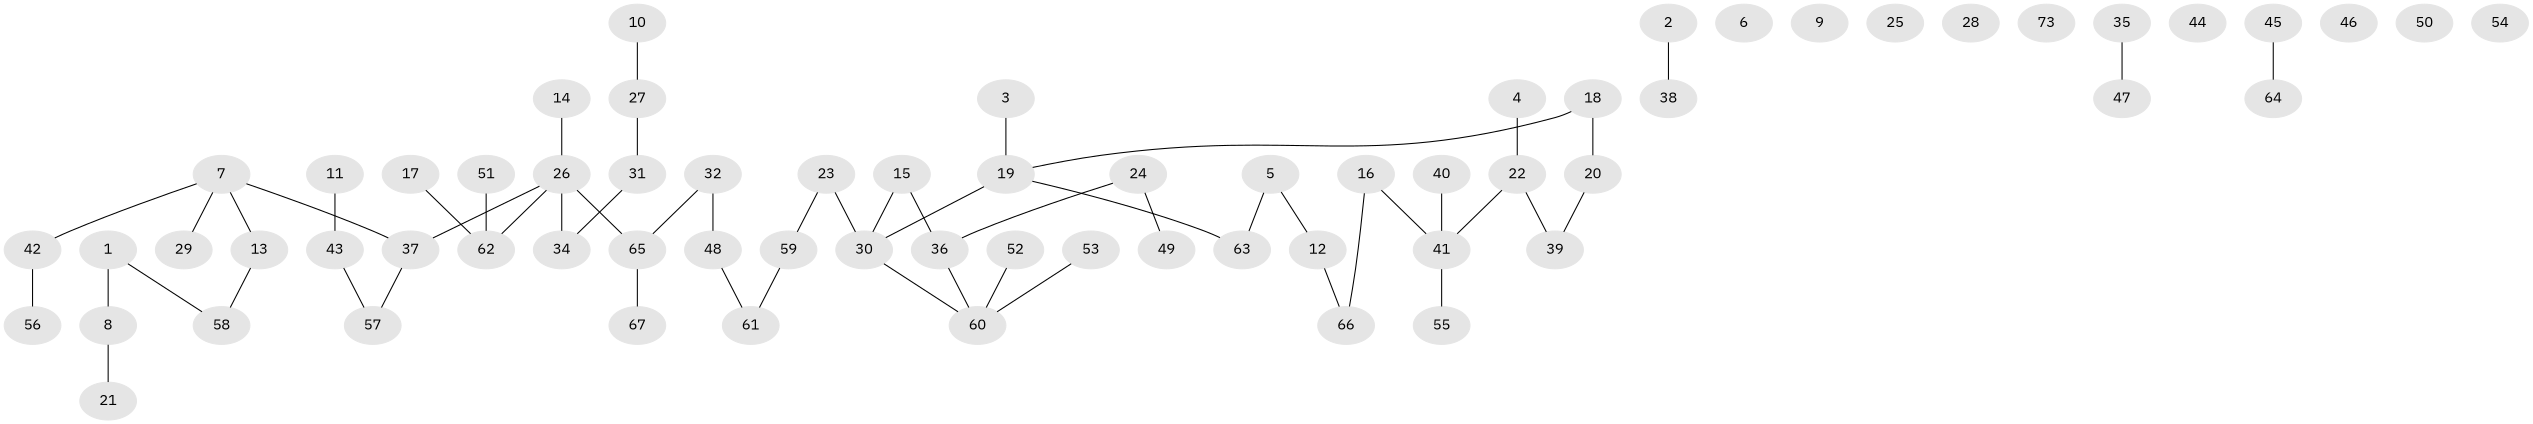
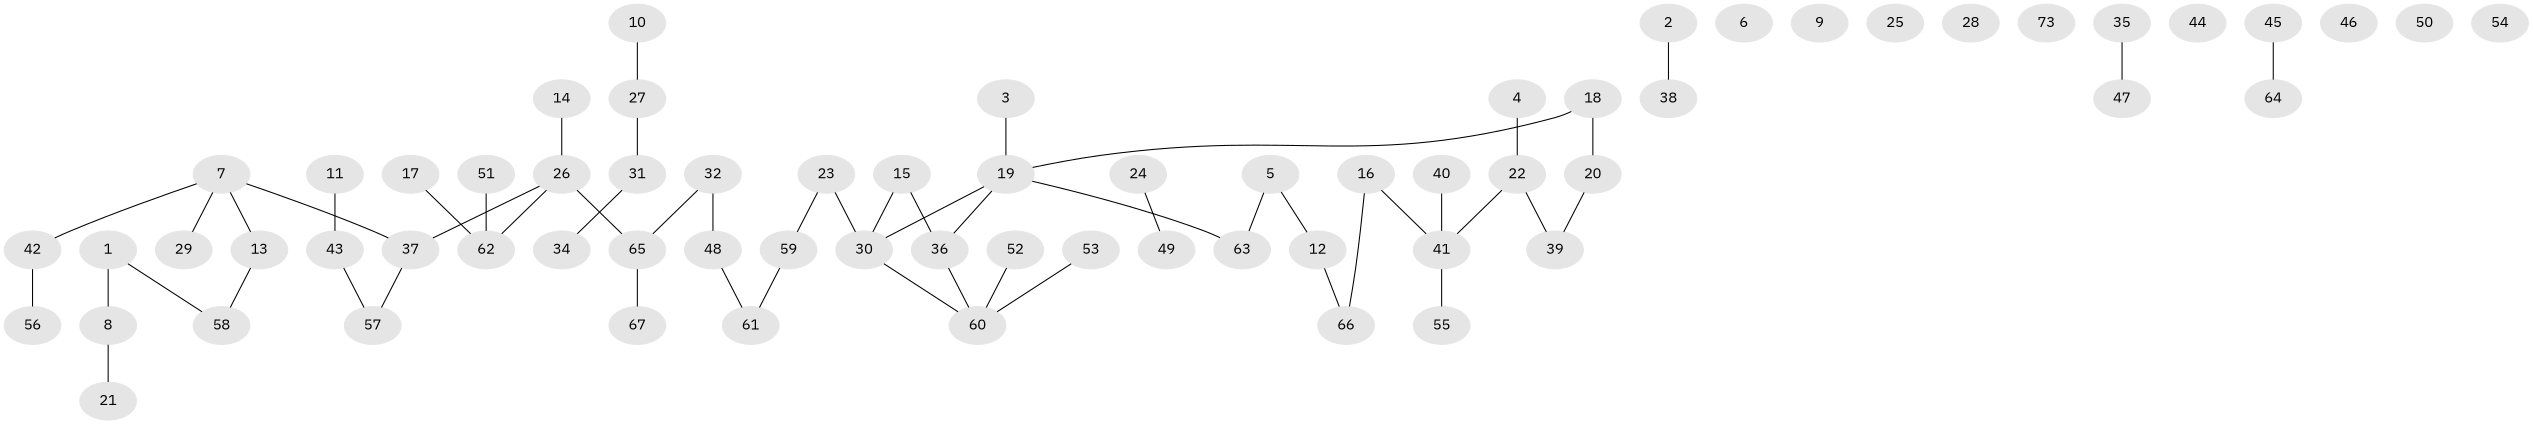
edge "24" -- "36": now "19" -- "36"
edge "26" -- "34": removed
